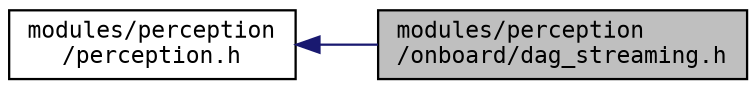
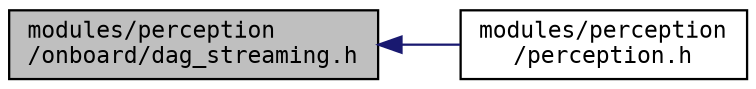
edge "modules/perception /onboard/dag_streaming.h" -> "modules/perception /perception.h": reversed
